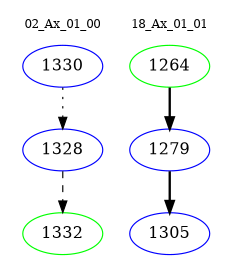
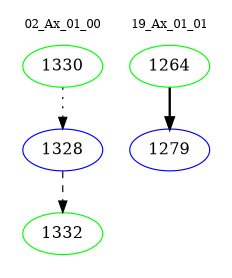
cluster "18_Ax_01_01": label "18_Ax_01_01" -> "19_Ax_01_01"
node "1330": color blue -> green
node "1305": removed
